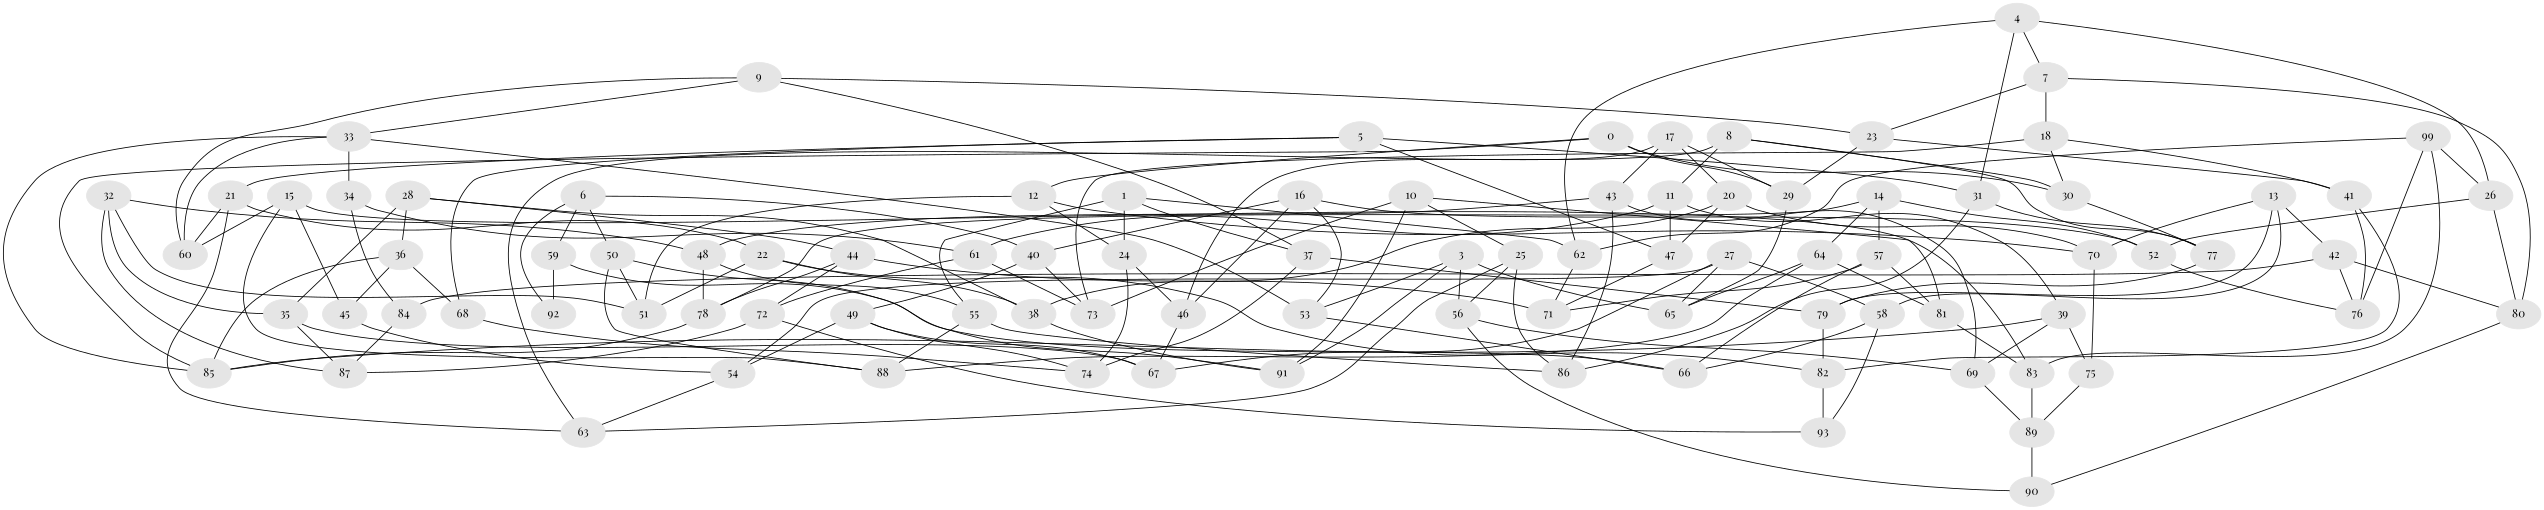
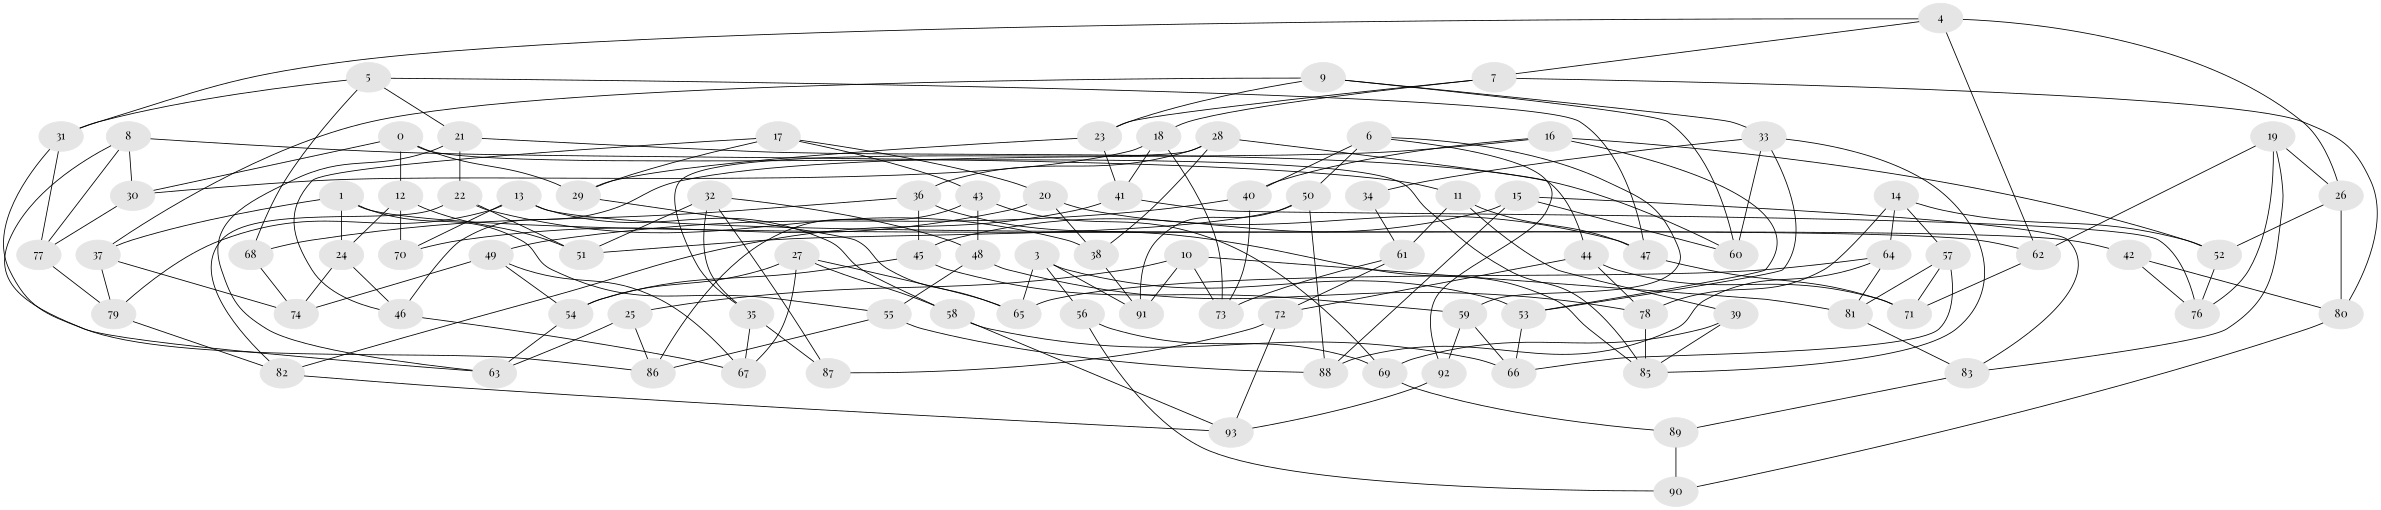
node "99": label "99" -> "19"
edge "25" -- "56": removed
edge "45" -- "59": added
node "84": removed
node "75": removed
edge "92" -- "93": added
